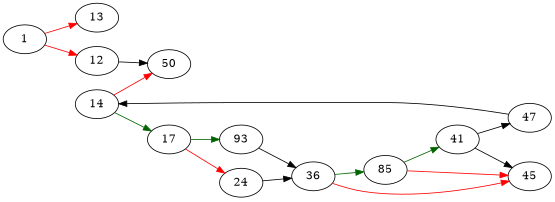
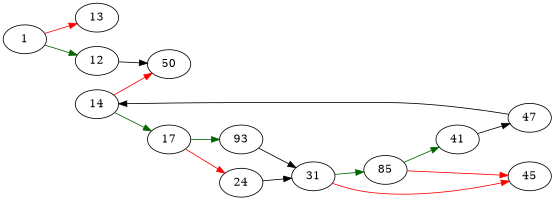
edge "1" -> "12": color red -> darkgreen
edge "41" -> "45": removed
node "36": label "36" -> "31"
